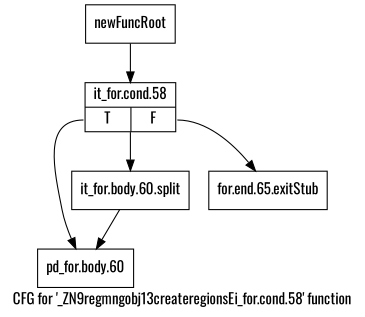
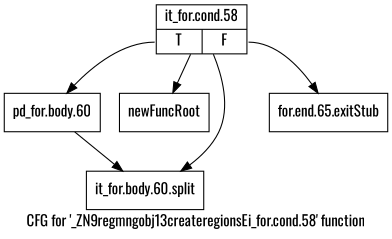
edge "newFuncRoot" -> "it_for.cond.58": reversed
edge "it_for.body.60.split" -> "pd_for.body.60": reversed
